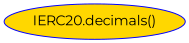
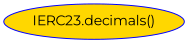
node "IERC20.decimals()": label "IERC20.decimals()" -> "IERC23.decimals()"
